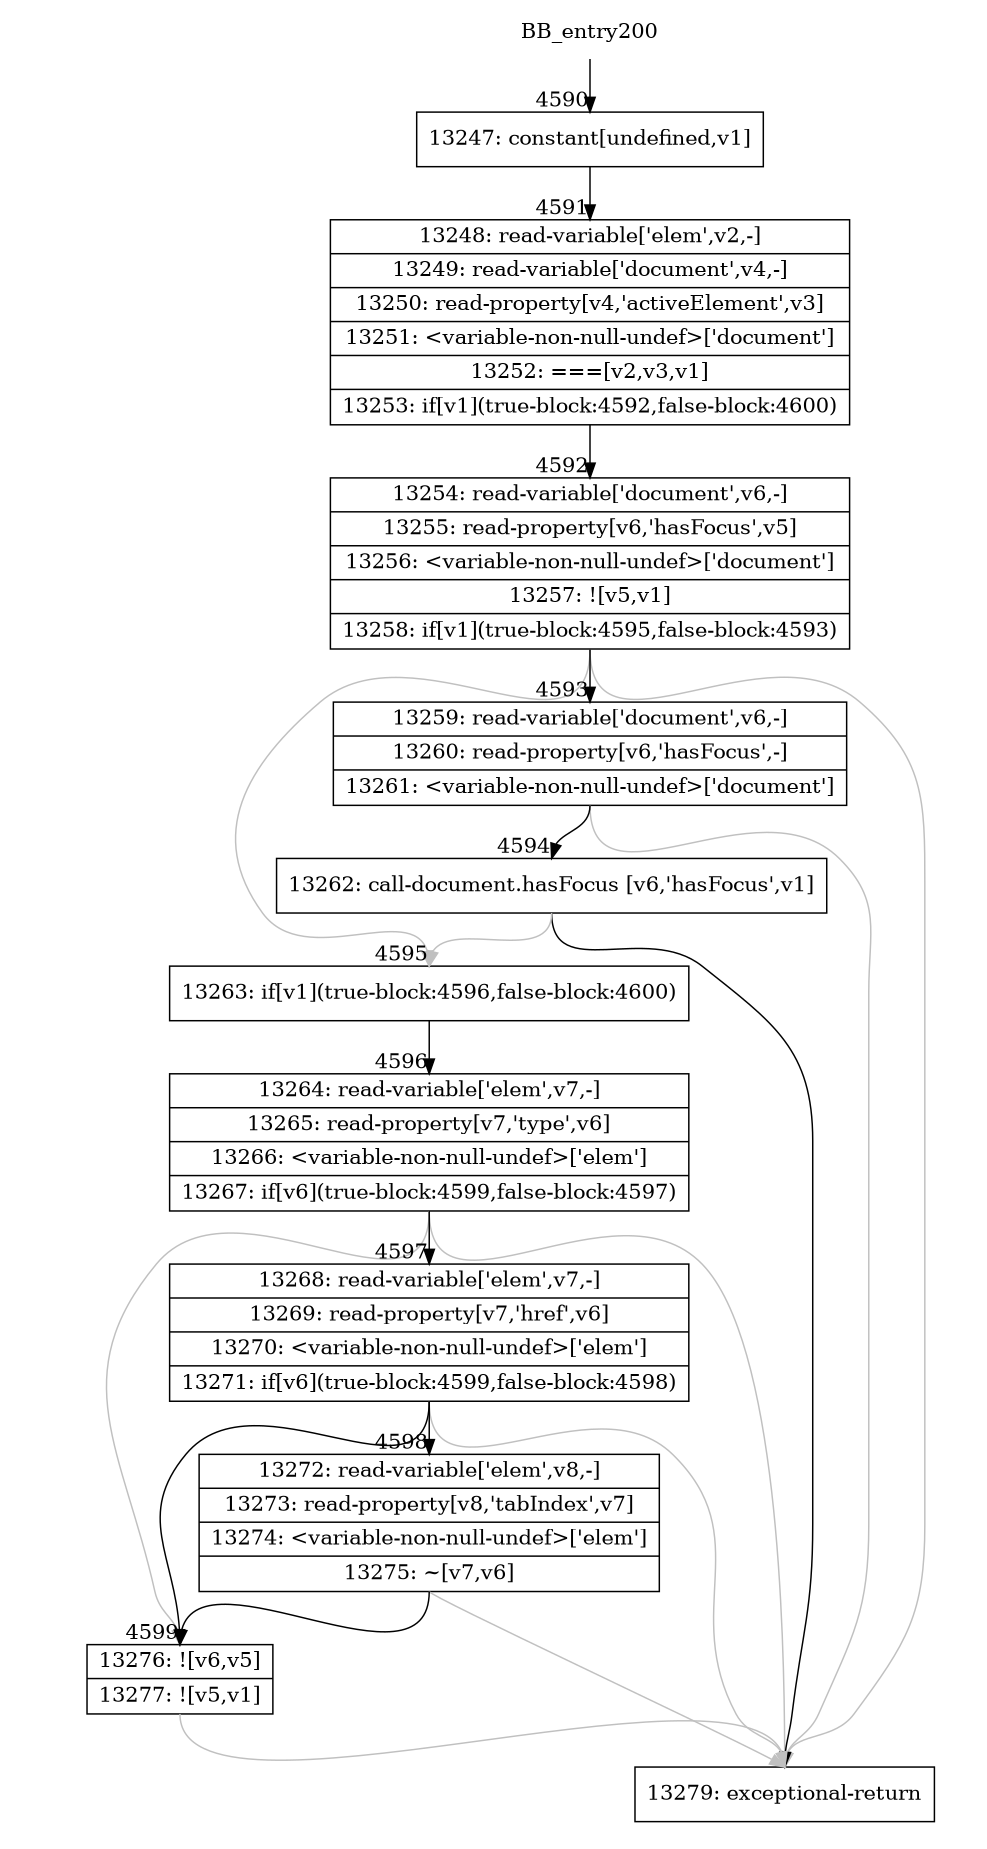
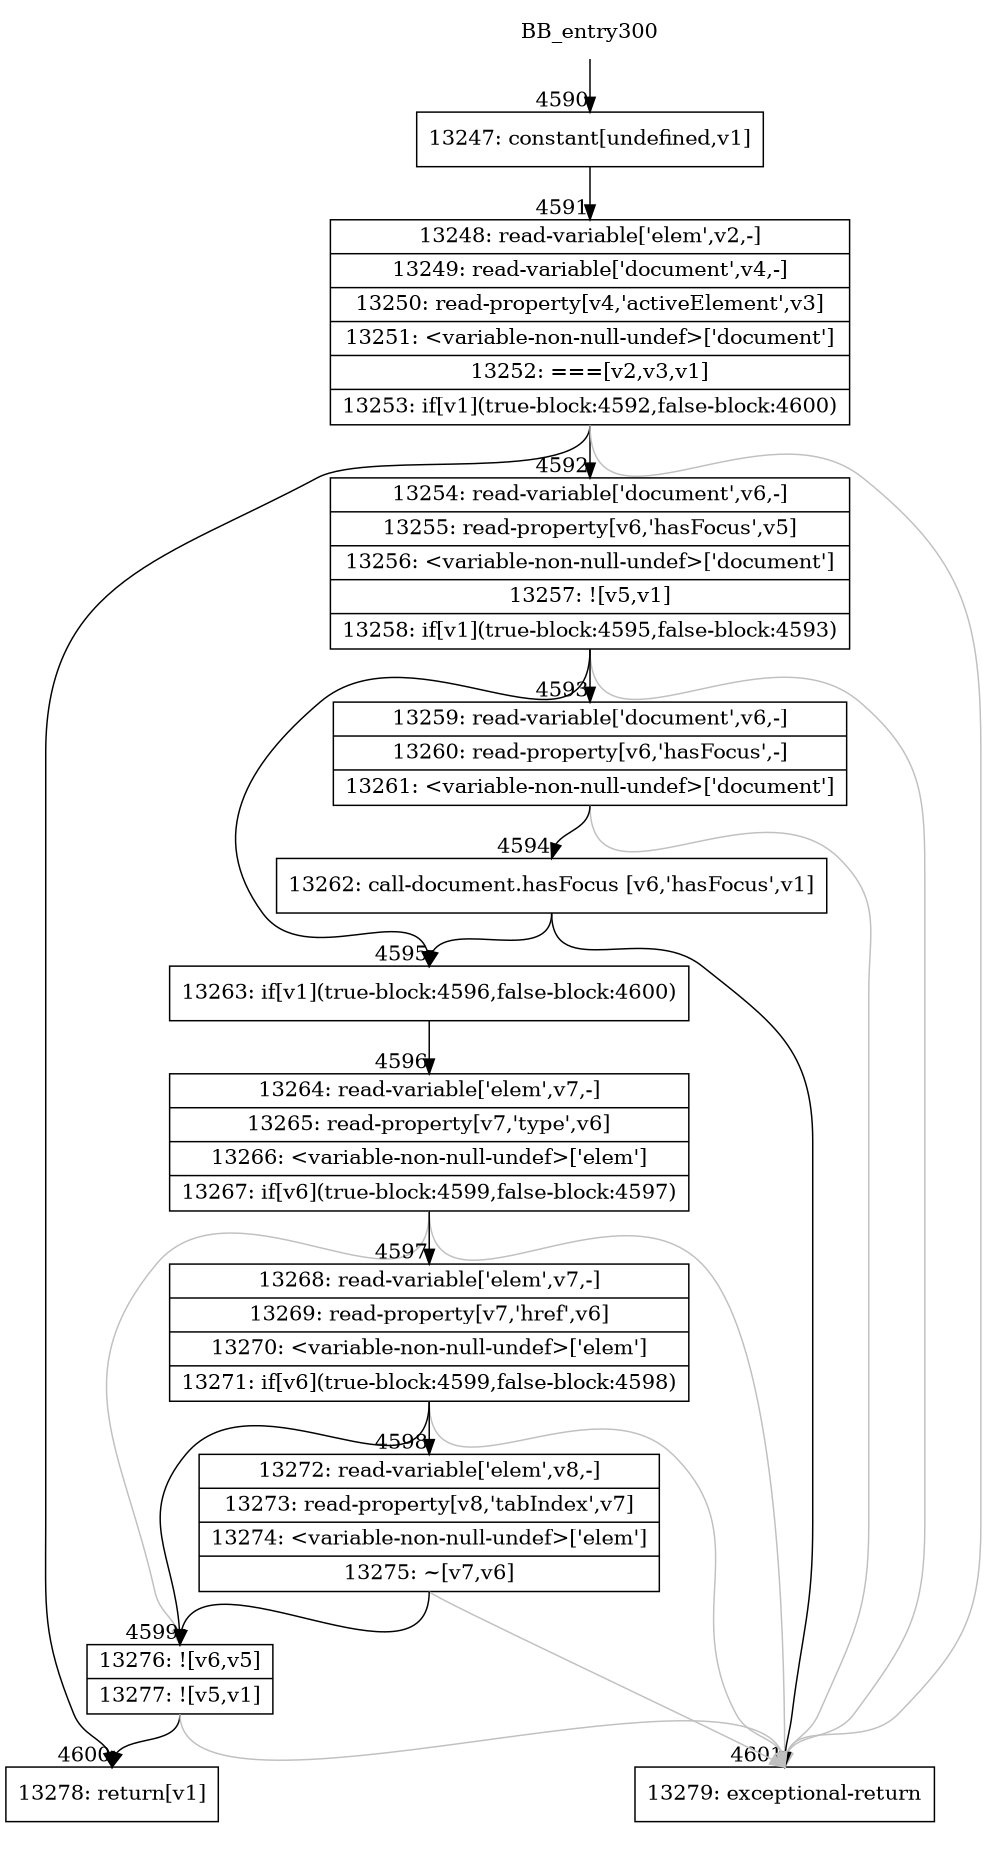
node "BB_entry200": label "BB_entry200" -> "BB_entry300"
edge "13254: read-variable['document',v6,-]" -> "13263: if[v1](true-block:4596,false-block:4600)": color gray -> black
edge "13262: call-document.hasFocus [v6,'hasFocus',v1]" -> "13263: if[v1](true-block:4596,false-block:4600)": color gray -> black
edge "13248: read-variable['elem',v2,-]" -> "13279: exceptional-return": added
node "13278: return[v1]": added
